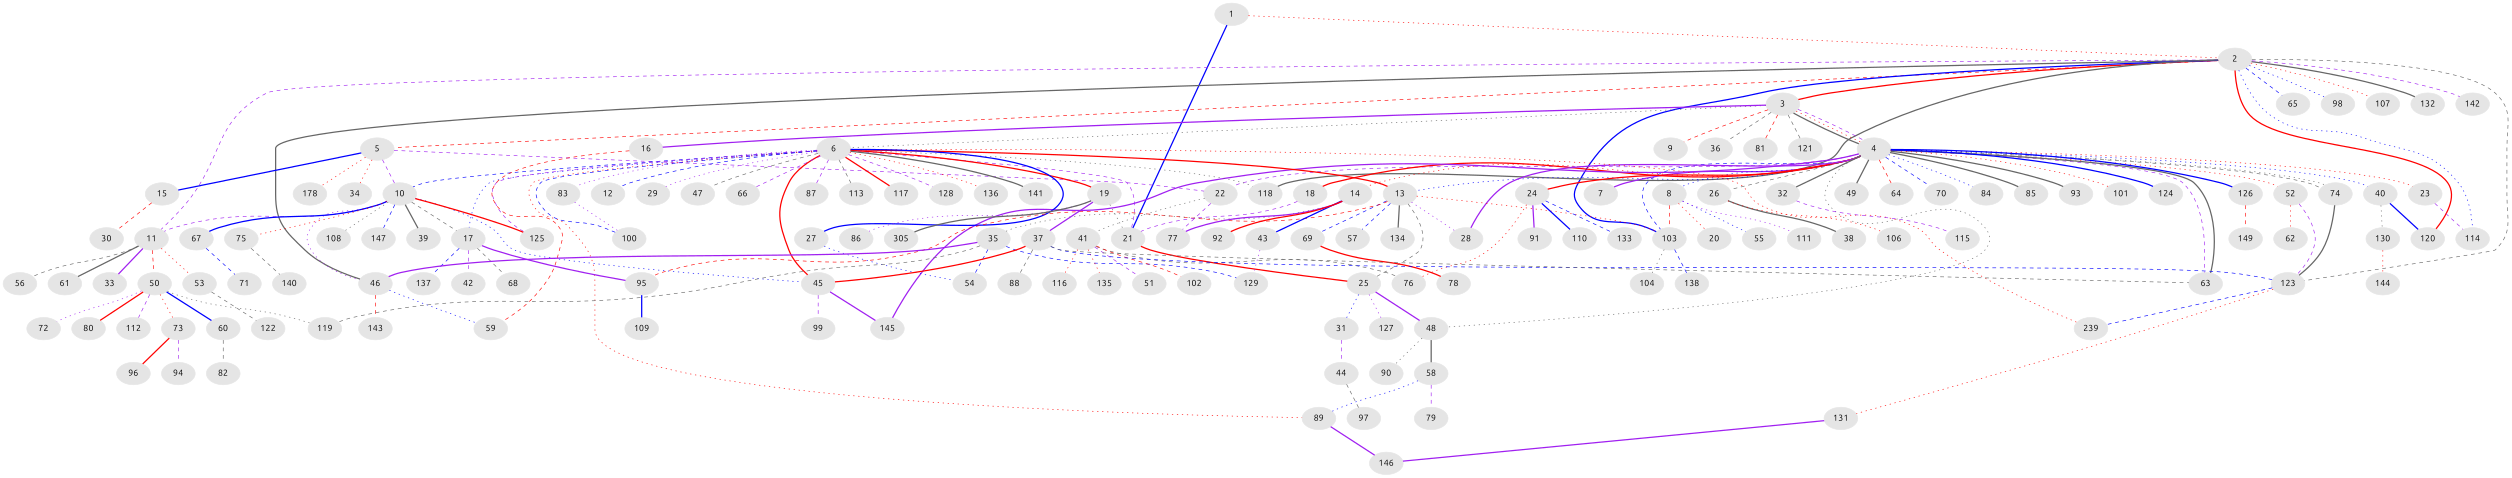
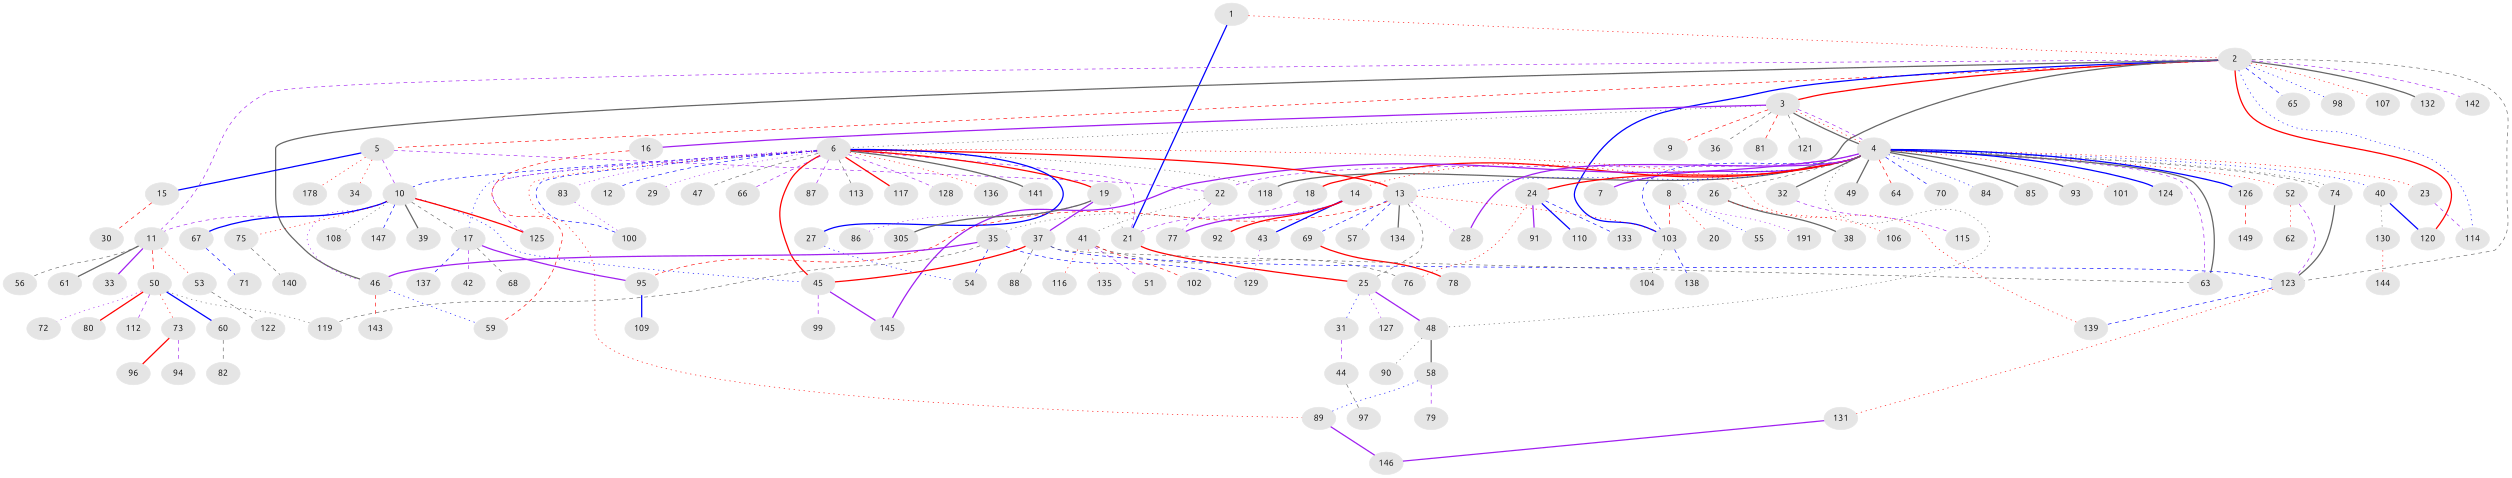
node "111": label "111" -> "191"
node "239": label "239" -> "139"
